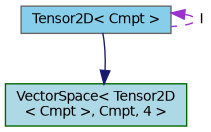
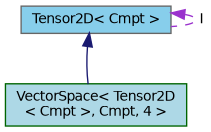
edge "Tensor2D< Cmpt >" -> "VectorSpace< Tensor2D < Cmpt >, Cmpt, 4 >": reversed
